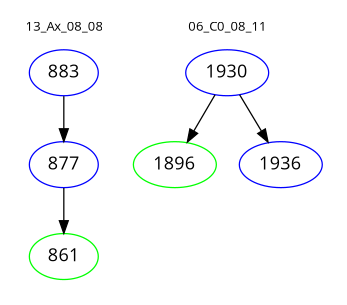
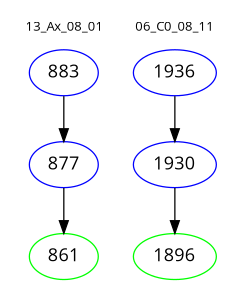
cluster "13_Ax_08_08": label "13_Ax_08_08" -> "13_Ax_08_01"
edge "1930" -> "1936": reversed
